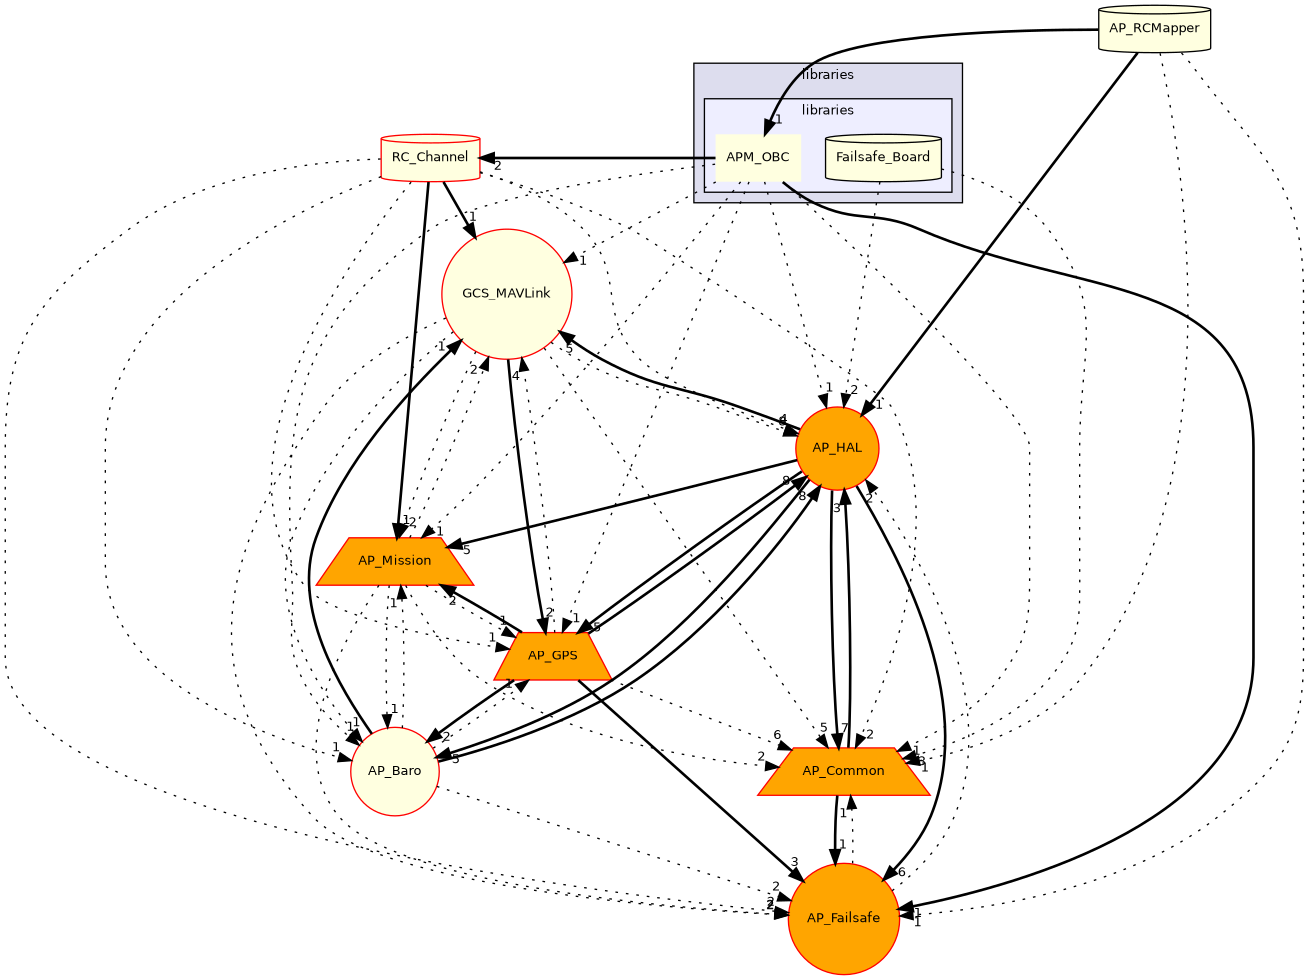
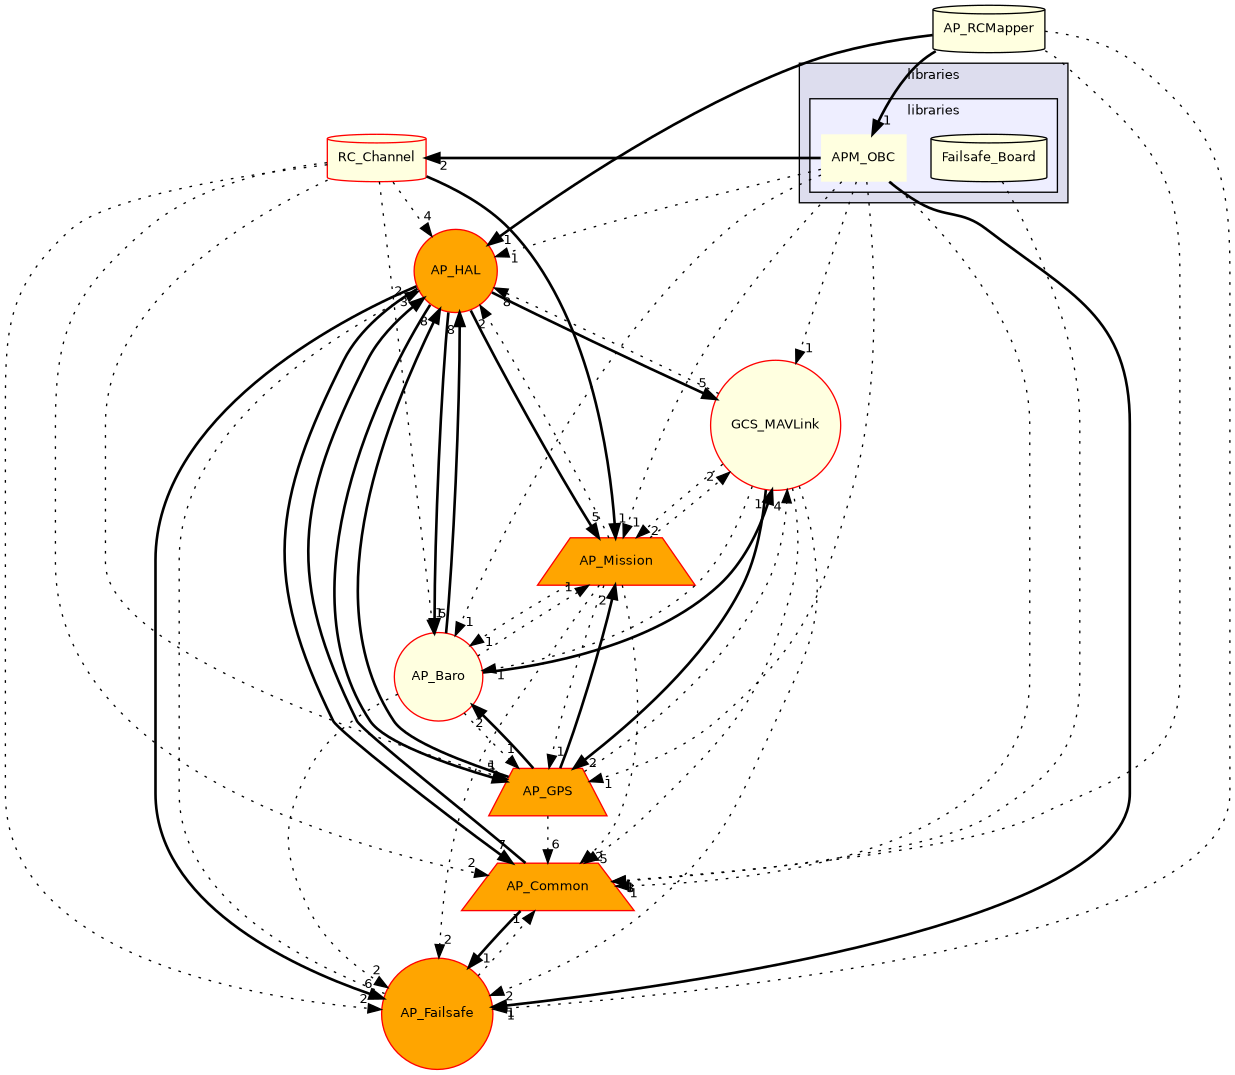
edge "RC_Channel" -> "GCS_MAVLink": removed
edge "Failsafe_Board" -> "AP_HAL": now "AP_Mission" -> "AP_HAL"
edge "AP_GPS" -> "AP_Failsafe": removed
